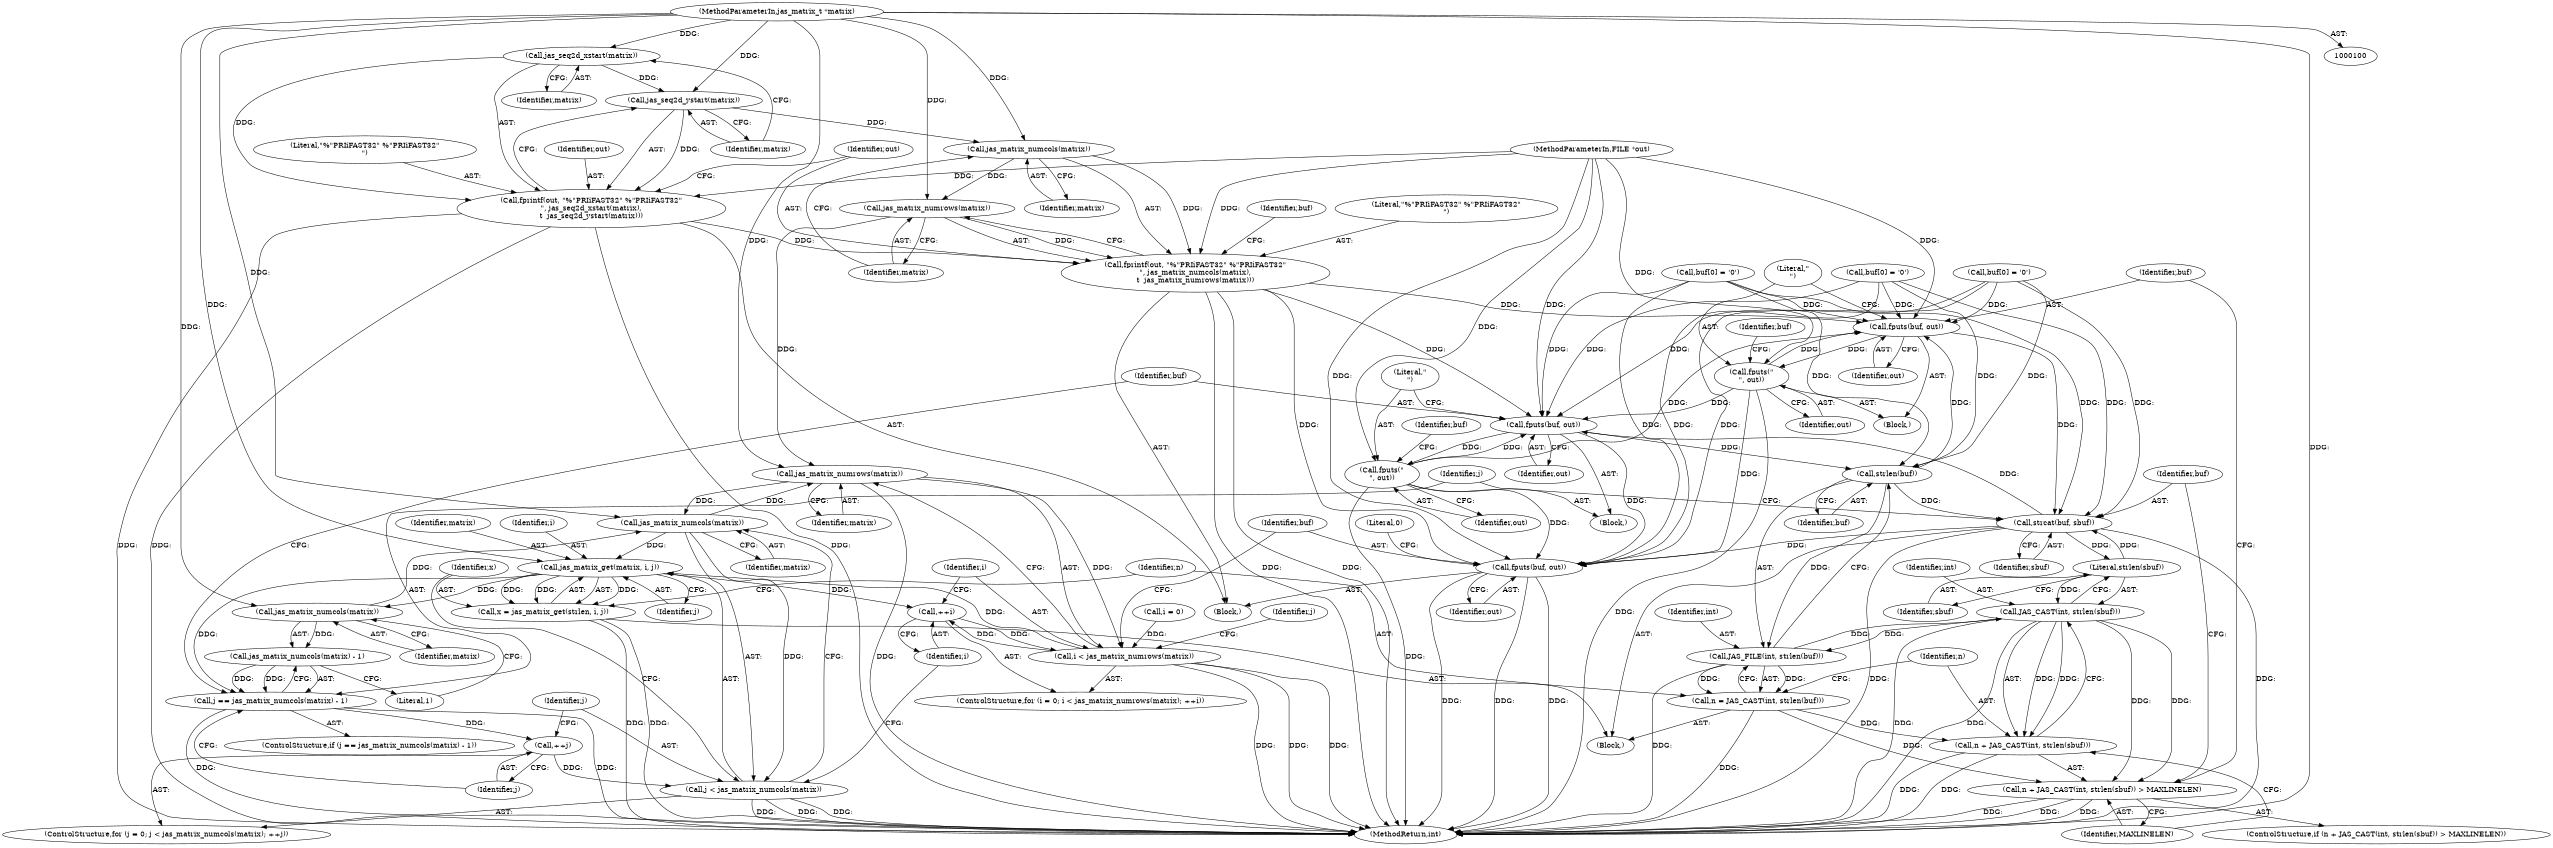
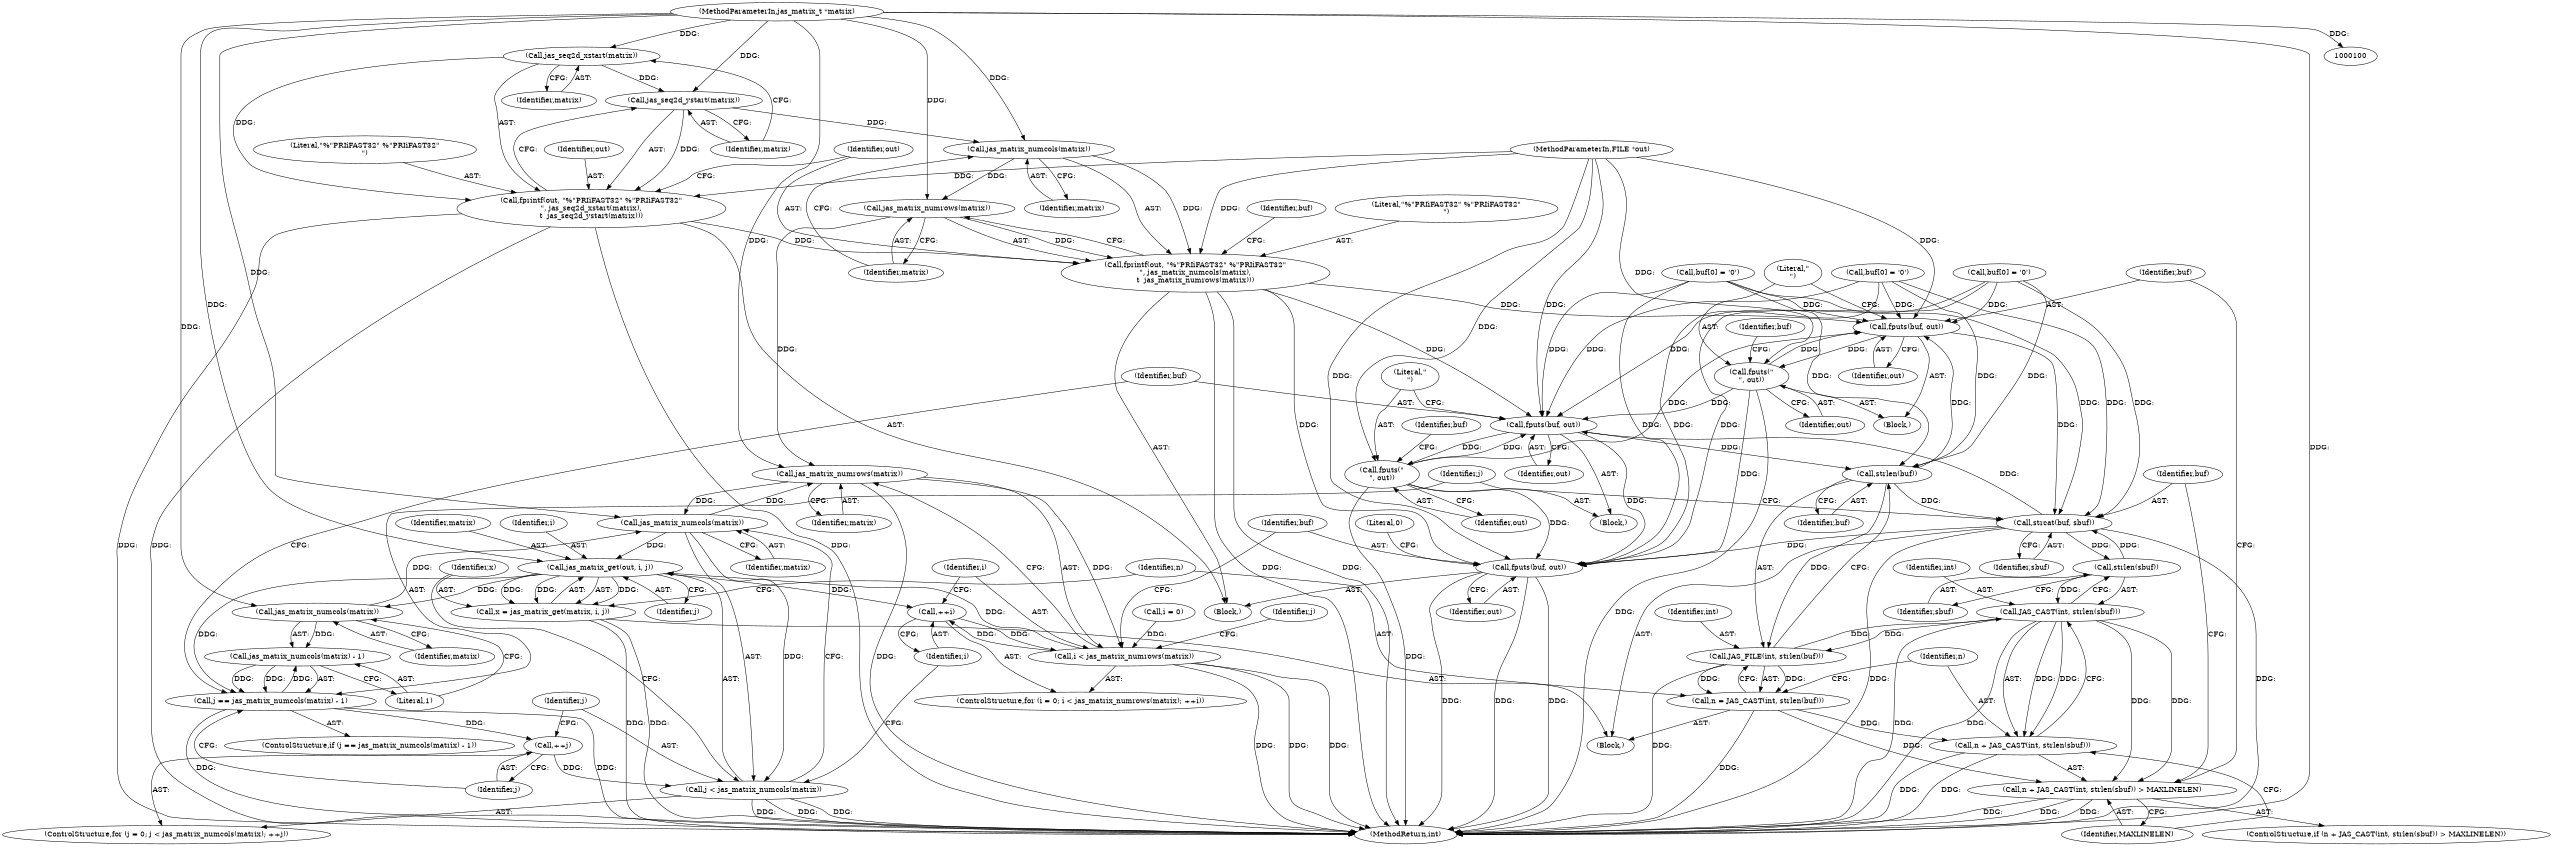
edge "(MethodParameterIn,jas_matrix_t *matrix)" -> "1000100": label "AST: " -> "DDG: "
node "(Call,jas_matrix_get(matrix, i, j))": label "(Call,jas_matrix_get(matrix, i, j))" -> "(Call,jas_matrix_get(out, i, j))"
node "(Literal,strlen(sbuf))": label "(Literal,strlen(sbuf))" -> "(Call,strlen(sbuf))"
node "(Call,x = jas_matrix_get(strlen, i, j))": label "(Call,x = jas_matrix_get(strlen, i, j))" -> "(Call,x = jas_matrix_get(matrix, i, j))"
edge "(Literal,1)" -> "(Call,jas_matrix_numcols(matrix) - 1)": added, label "AST:"
edge "(Call,j == jas_matrix_numcols(matrix) - 1)" -> "(Call,jas_matrix_numcols(matrix) - 1)": label "CFG: " -> "DDG: "
